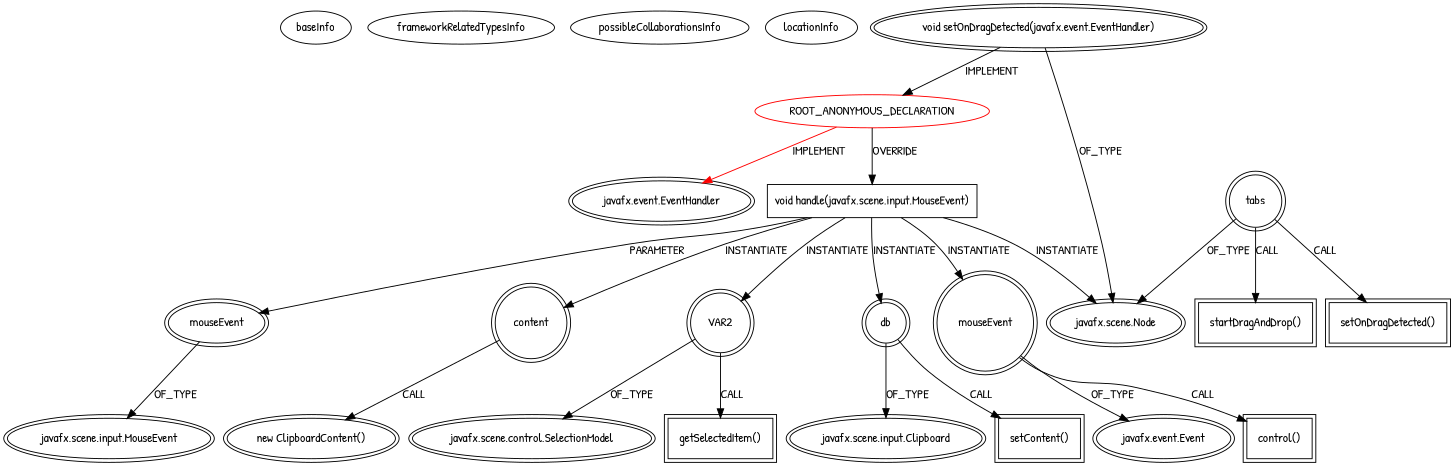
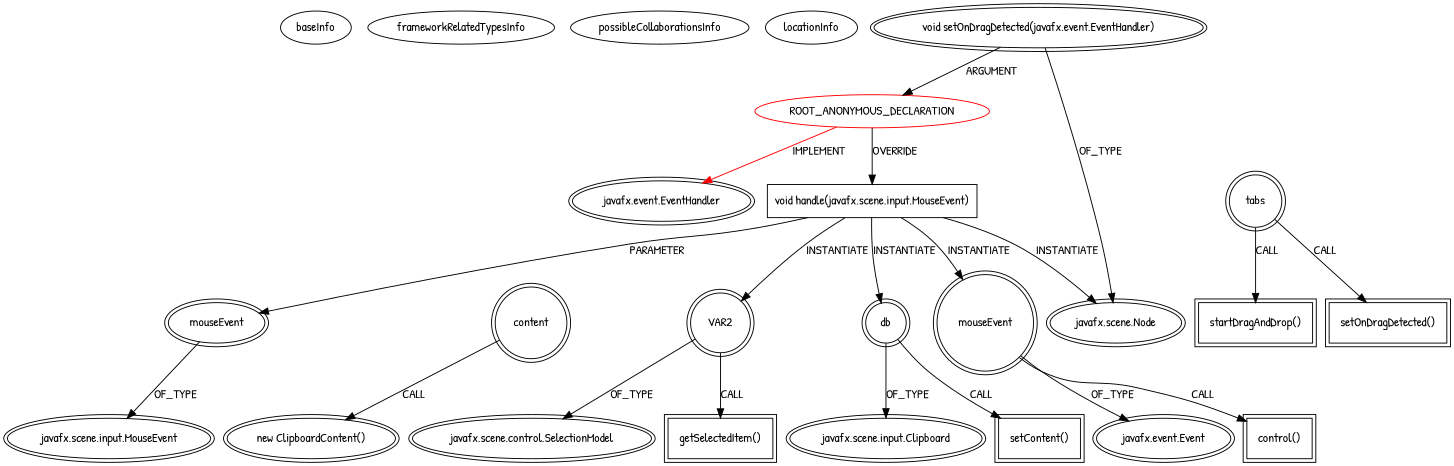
edge "void setOnDragDetected(javafx.event.EventHandler)" -> "ROOT_ANONYMOUS_DECLARATION": label "IMPLEMENT" -> "ARGUMENT"
edge "void handle(javafx.scene.input.MouseEvent)" -> "content": removed, label "INSTANTIATE"
edge "tabs" -> "javafx.scene.Node": removed, label "OF_TYPE"
